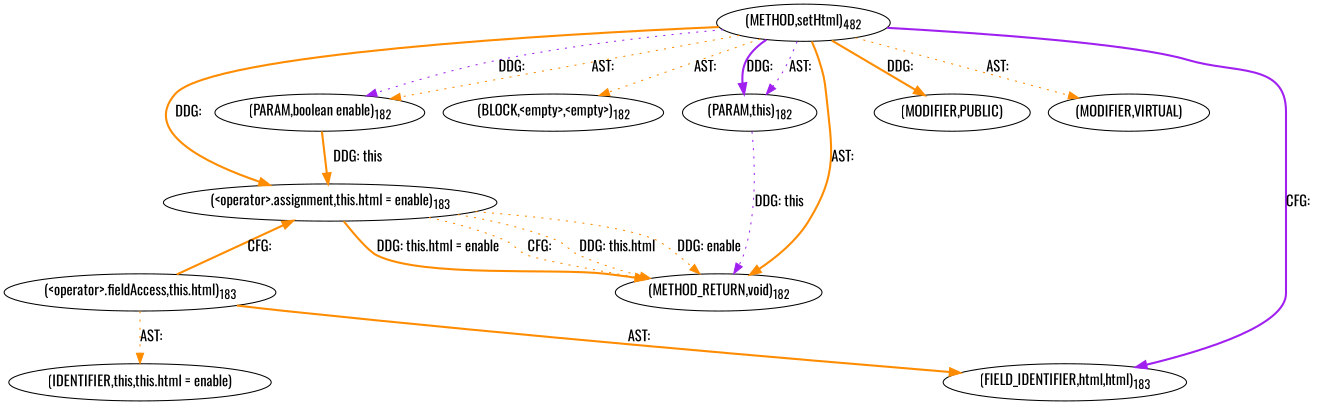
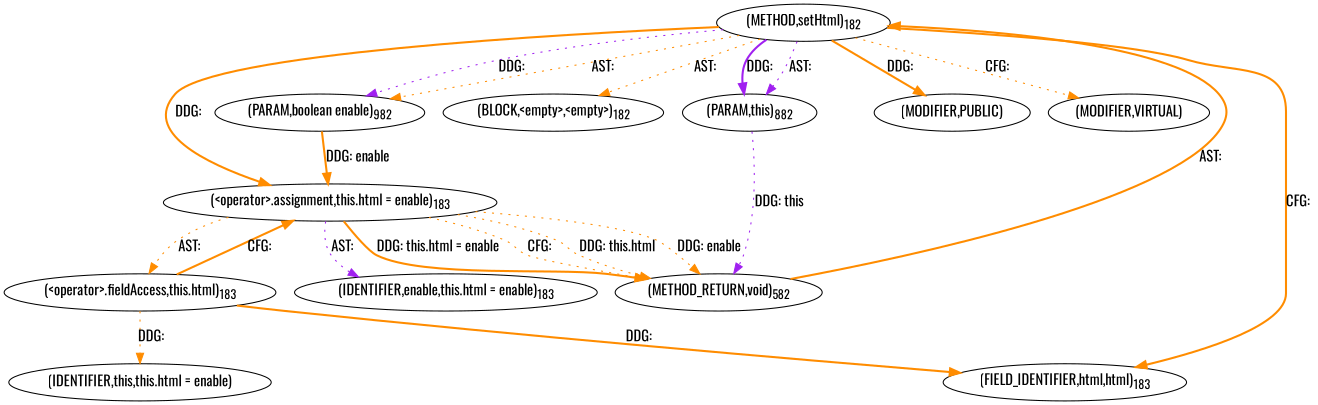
node "(METHOD,setHtml)": text "482" -> "182"
edge "(METHOD,setHtml)" -> "(MODIFIER,VIRTUAL)": label "AST: " -> "CFG: "
edge "(METHOD,setHtml)" -> "(FIELD_IDENTIFIER,html,html)": color purple -> darkorange
node "(PARAM,boolean enable)": text "182" -> "982"
node "(PARAM,this)": text "182" -> "882"
edge "(PARAM,boolean enable)" -> "(<operator>.assignment,this.html = enable)": label "DDG: this" -> "DDG: enable"
edge "(METHOD,setHtml)" -> "(METHOD_RETURN,void)": reversed
edge "(<operator>.assignment,this.html = enable)" -> "(<operator>.fieldAccess,this.html)": added, label "AST:"
node "(METHOD_RETURN,void)": text "182" -> "582"
node "(IDENTIFIER,enable,this.html = enable)": added
edge "(<operator>.fieldAccess,this.html)" -> "(IDENTIFIER,this,this.html = enable)": label "AST: " -> "DDG: "
edge "(<operator>.fieldAccess,this.html)" -> "(FIELD_IDENTIFIER,html,html)": label "AST: " -> "DDG: "
